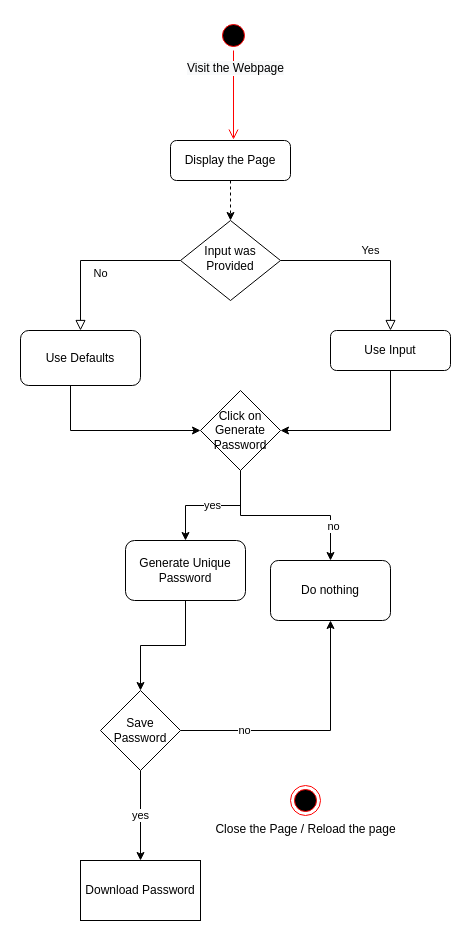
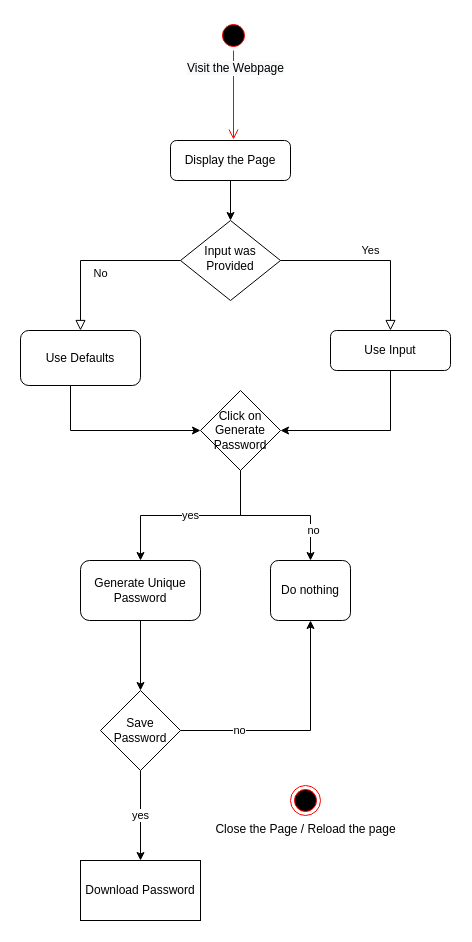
edge "Display the Page" -> "Input was Provided": style dashed -> solid
node "Generate Unique Password": moved (186, 571) -> (141, 591)
node "Do nothing": size 120x60 -> 80x60
